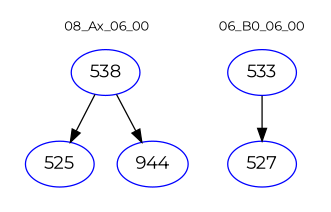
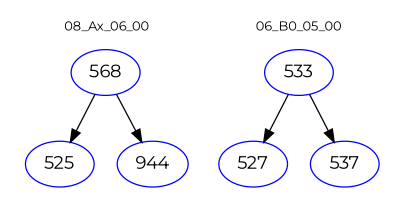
cluster "06_B0_06_00": label "06_B0_06_00" -> "06_B0_05_00"
node "538": label "538" -> "568"
node "537": added
